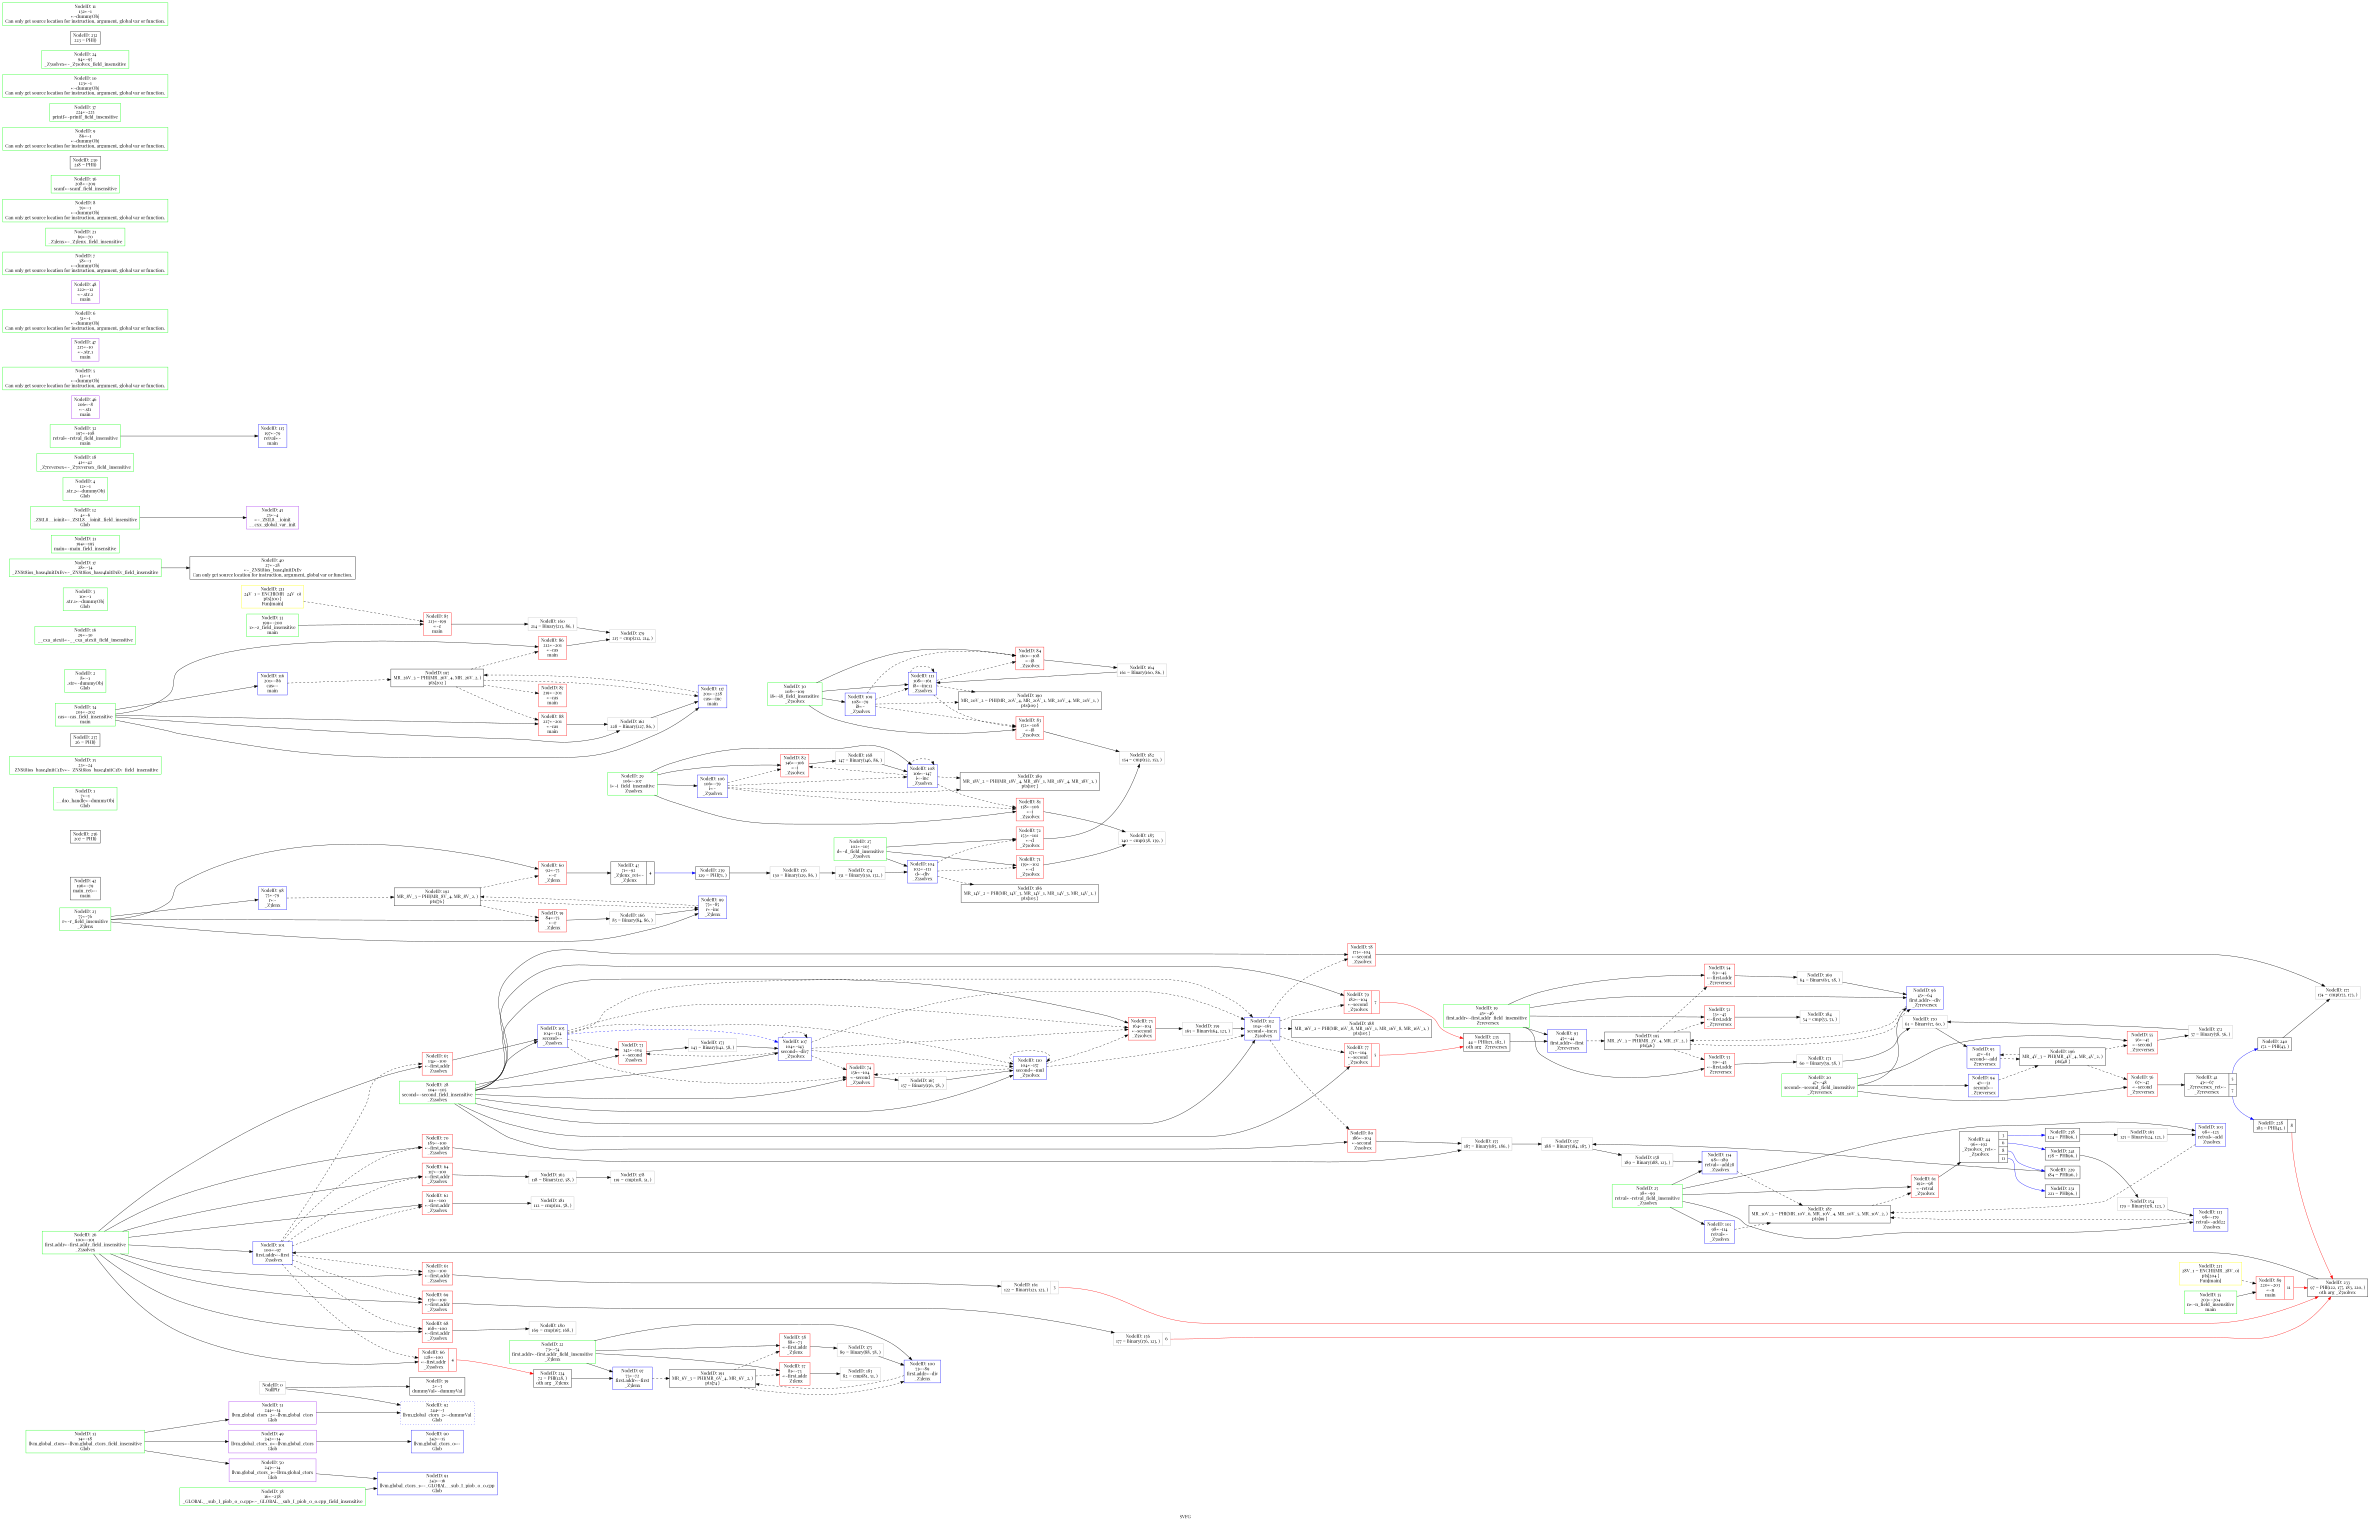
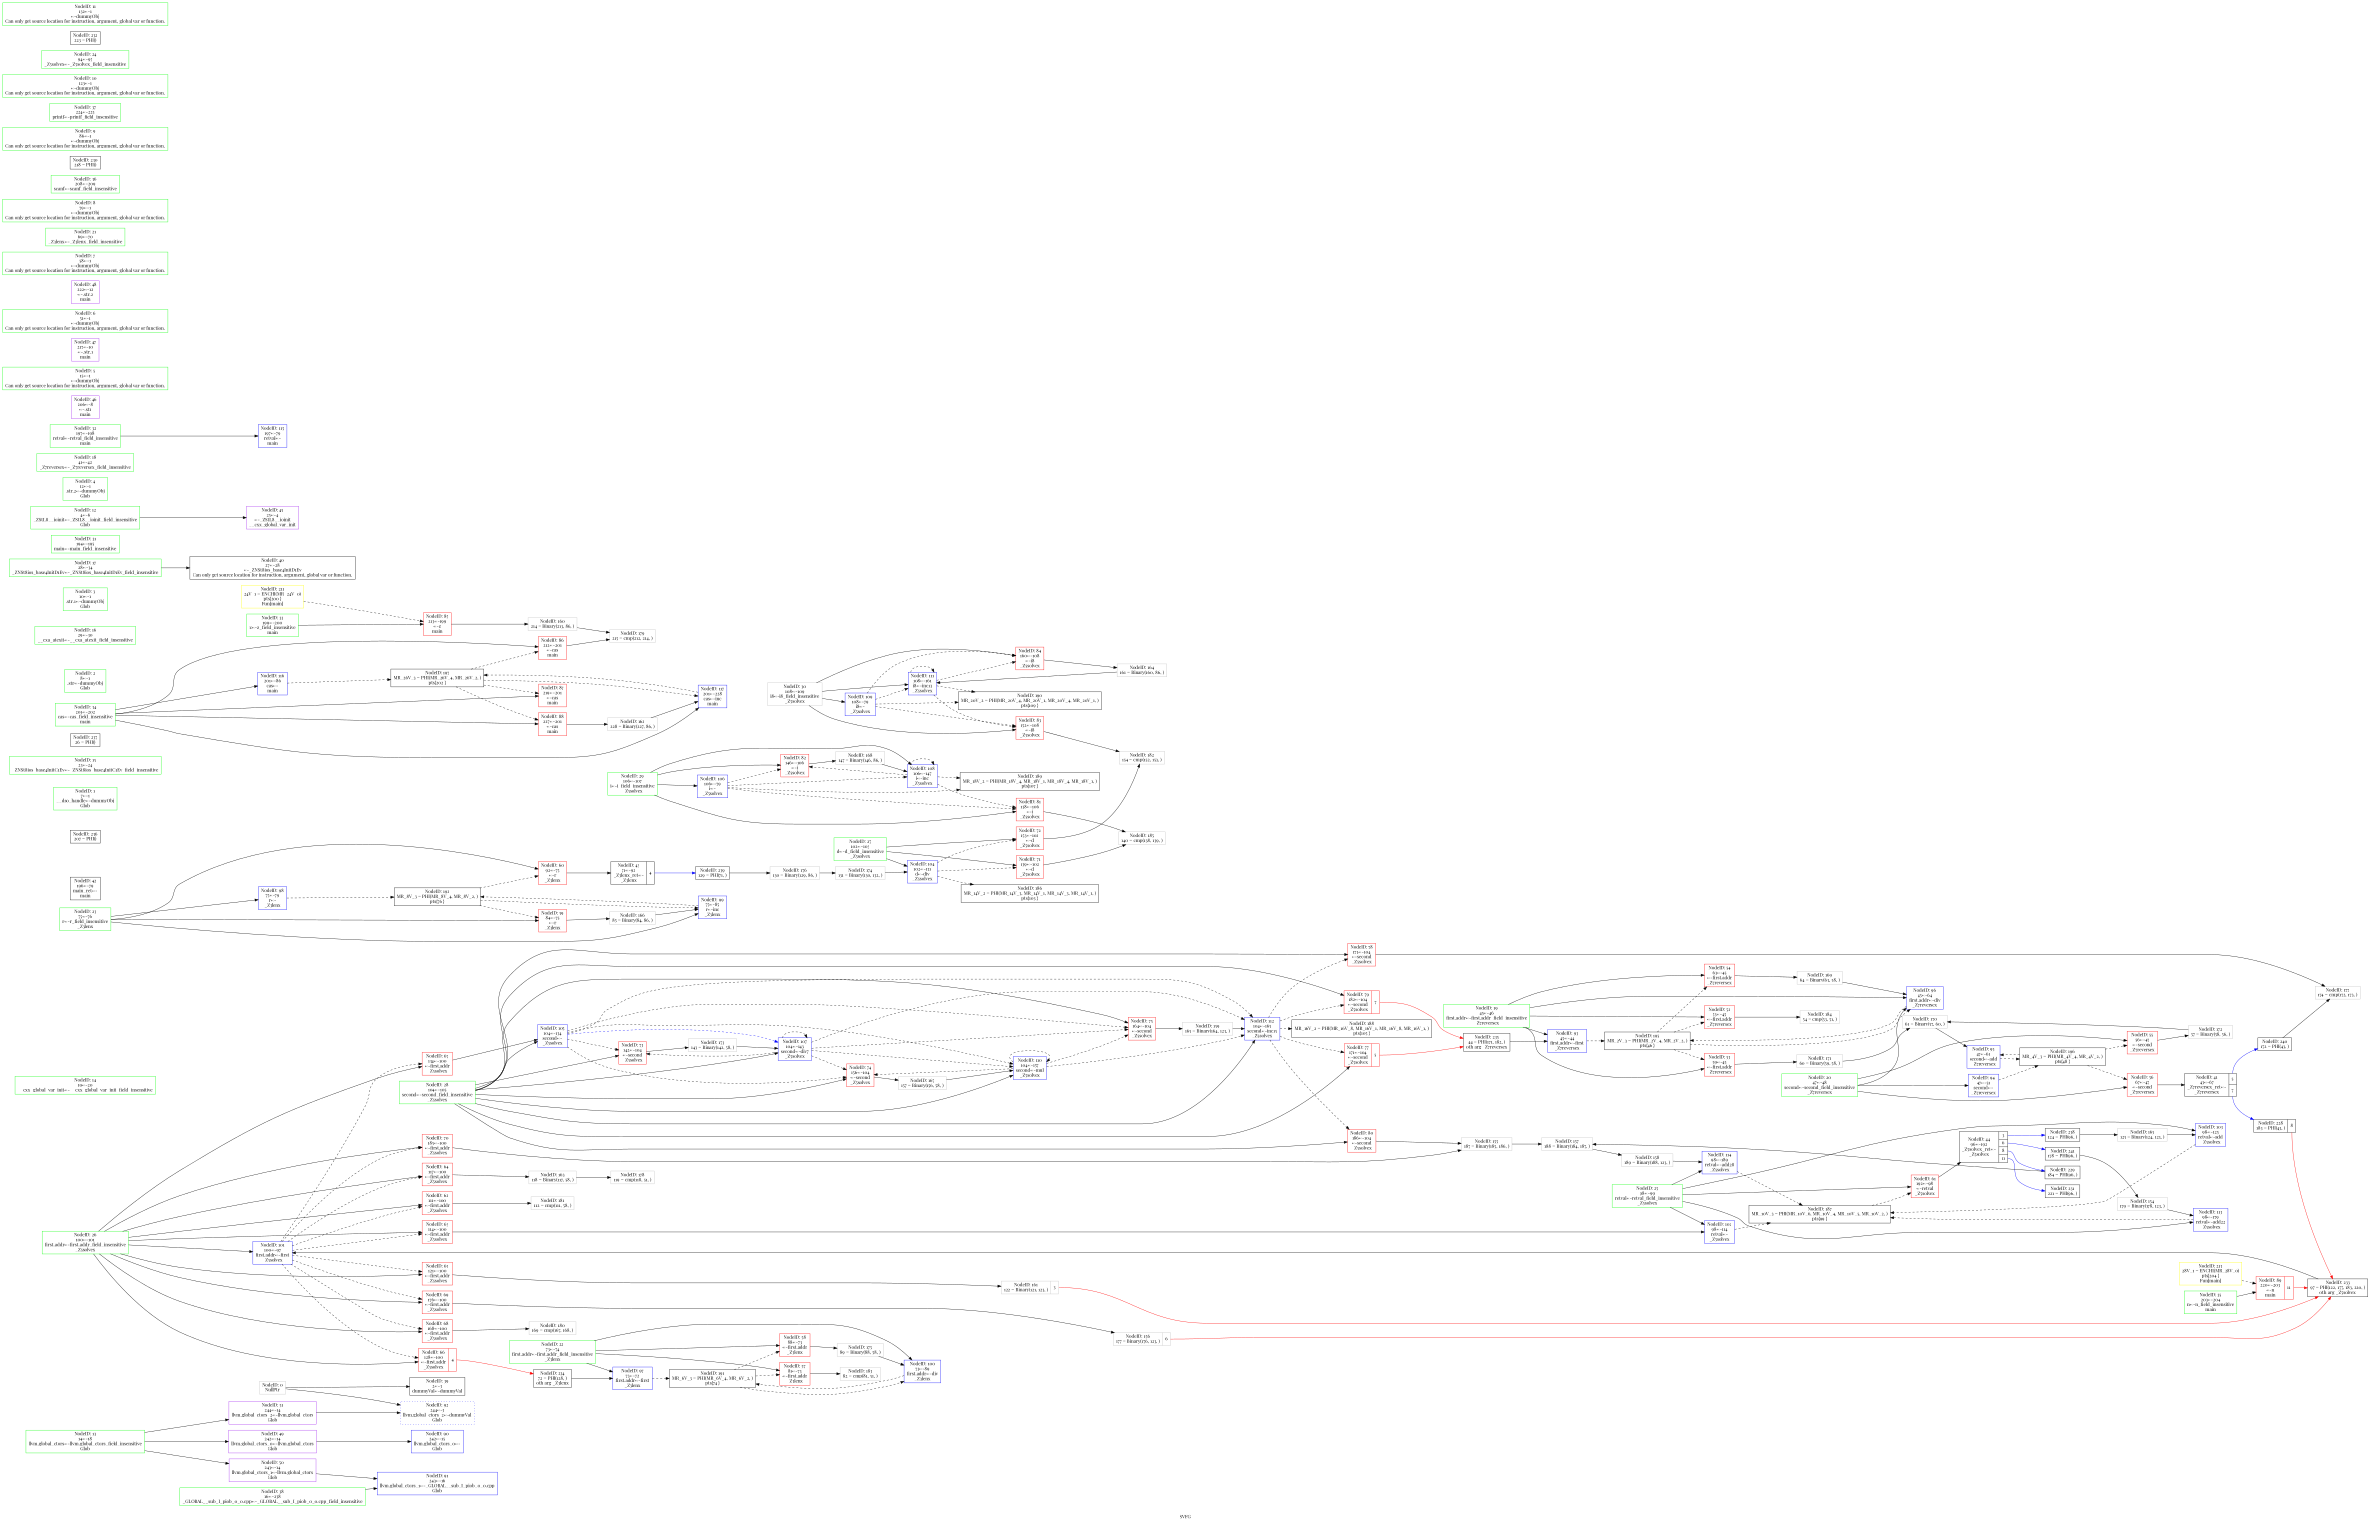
node "NodeID: 30": color green -> grey
edge "NodeID: 34" -> "NodeID: 162": now "NodeID: 34" -> "NodeID: 87"
node "NodeID: 14": added
node "NodeID: 63": added
